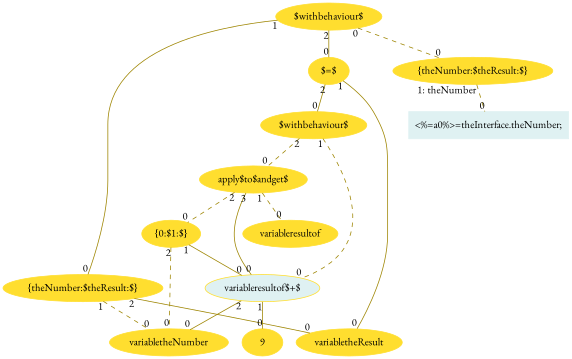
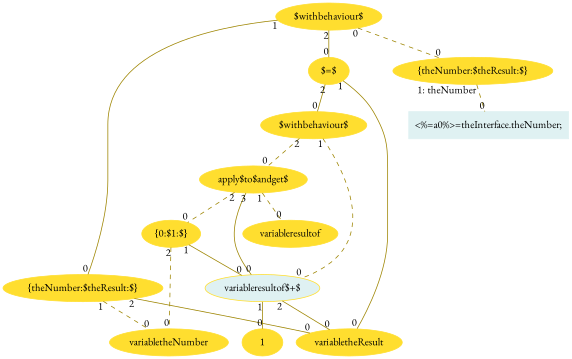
edge "variableresultof$+$" -- "variabletheNumber": now "variableresultof$+$" -- "variabletheResult"
node "9": label "9" -> "1"
